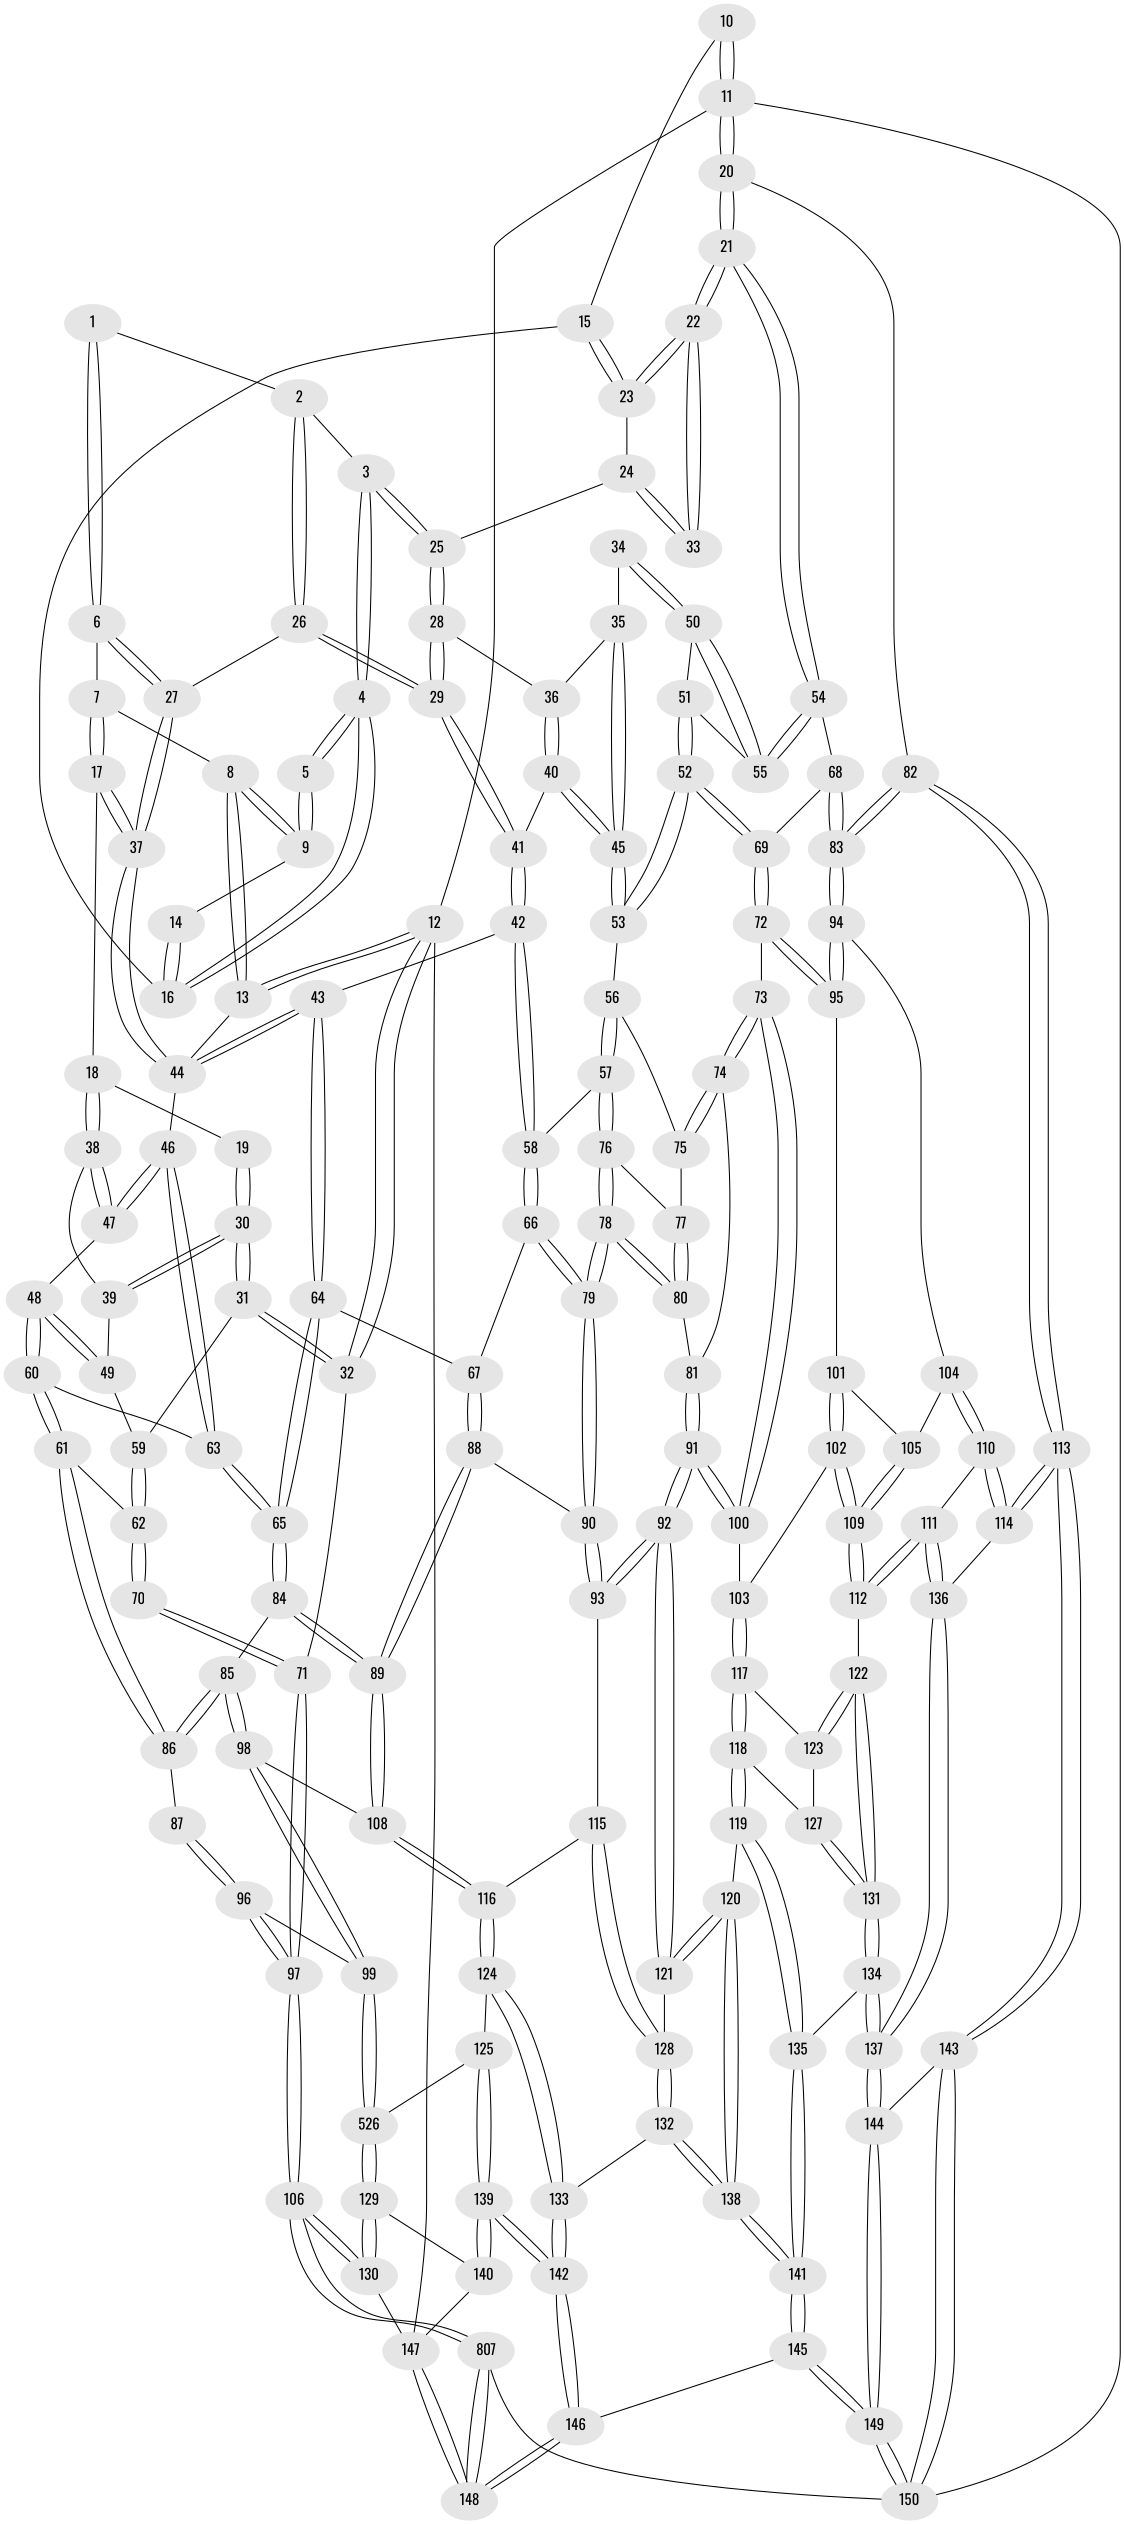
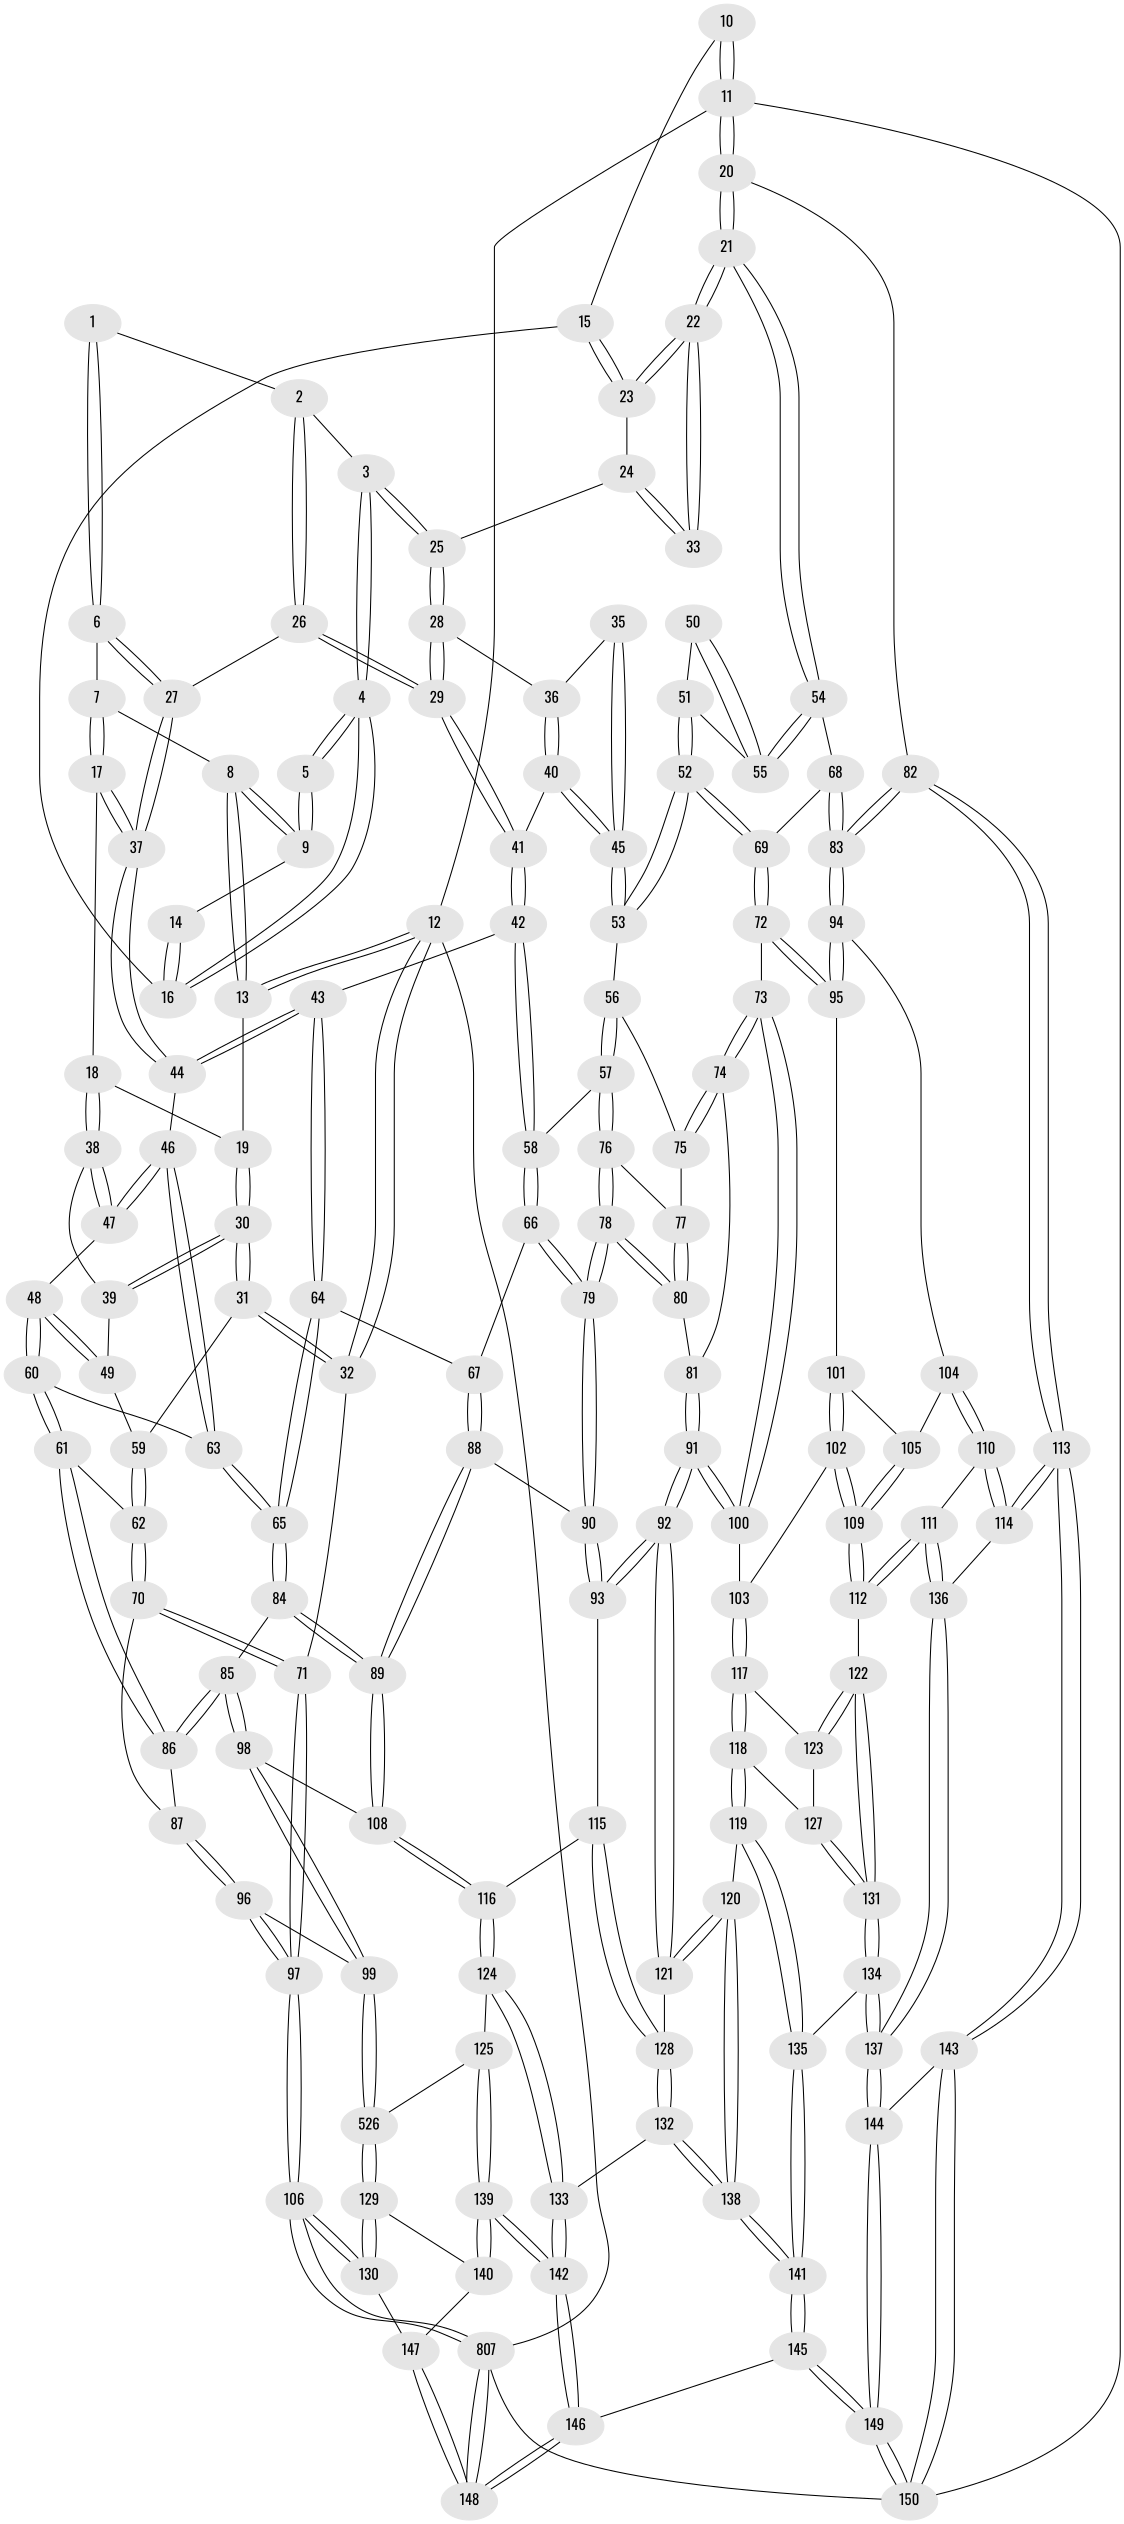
node "34": removed
edge "13" -- "44": now "13" -- "19"
edge "12" -- "147": now "12" -- "807"
edge "70" -- "87": added
